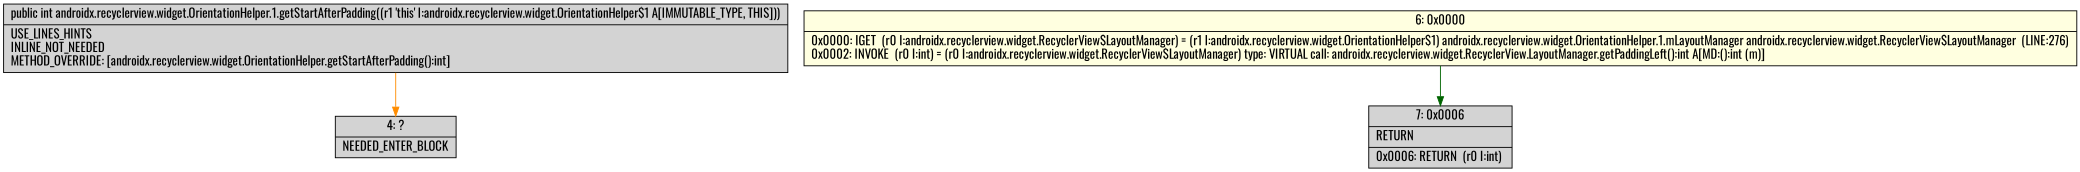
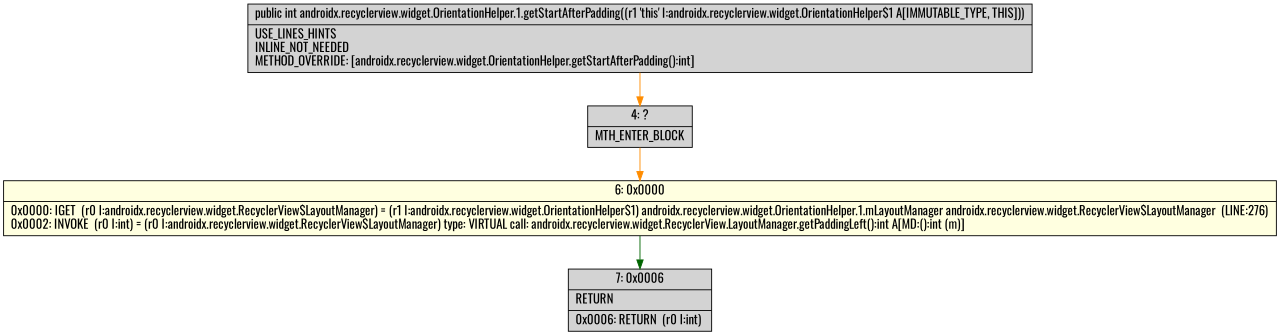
node "4: ?": text "NEEDED_ENTER_BLOCK" -> "MTH_ENTER_BLOCK"
edge "4: ?" -> "6: 0x0000": added
